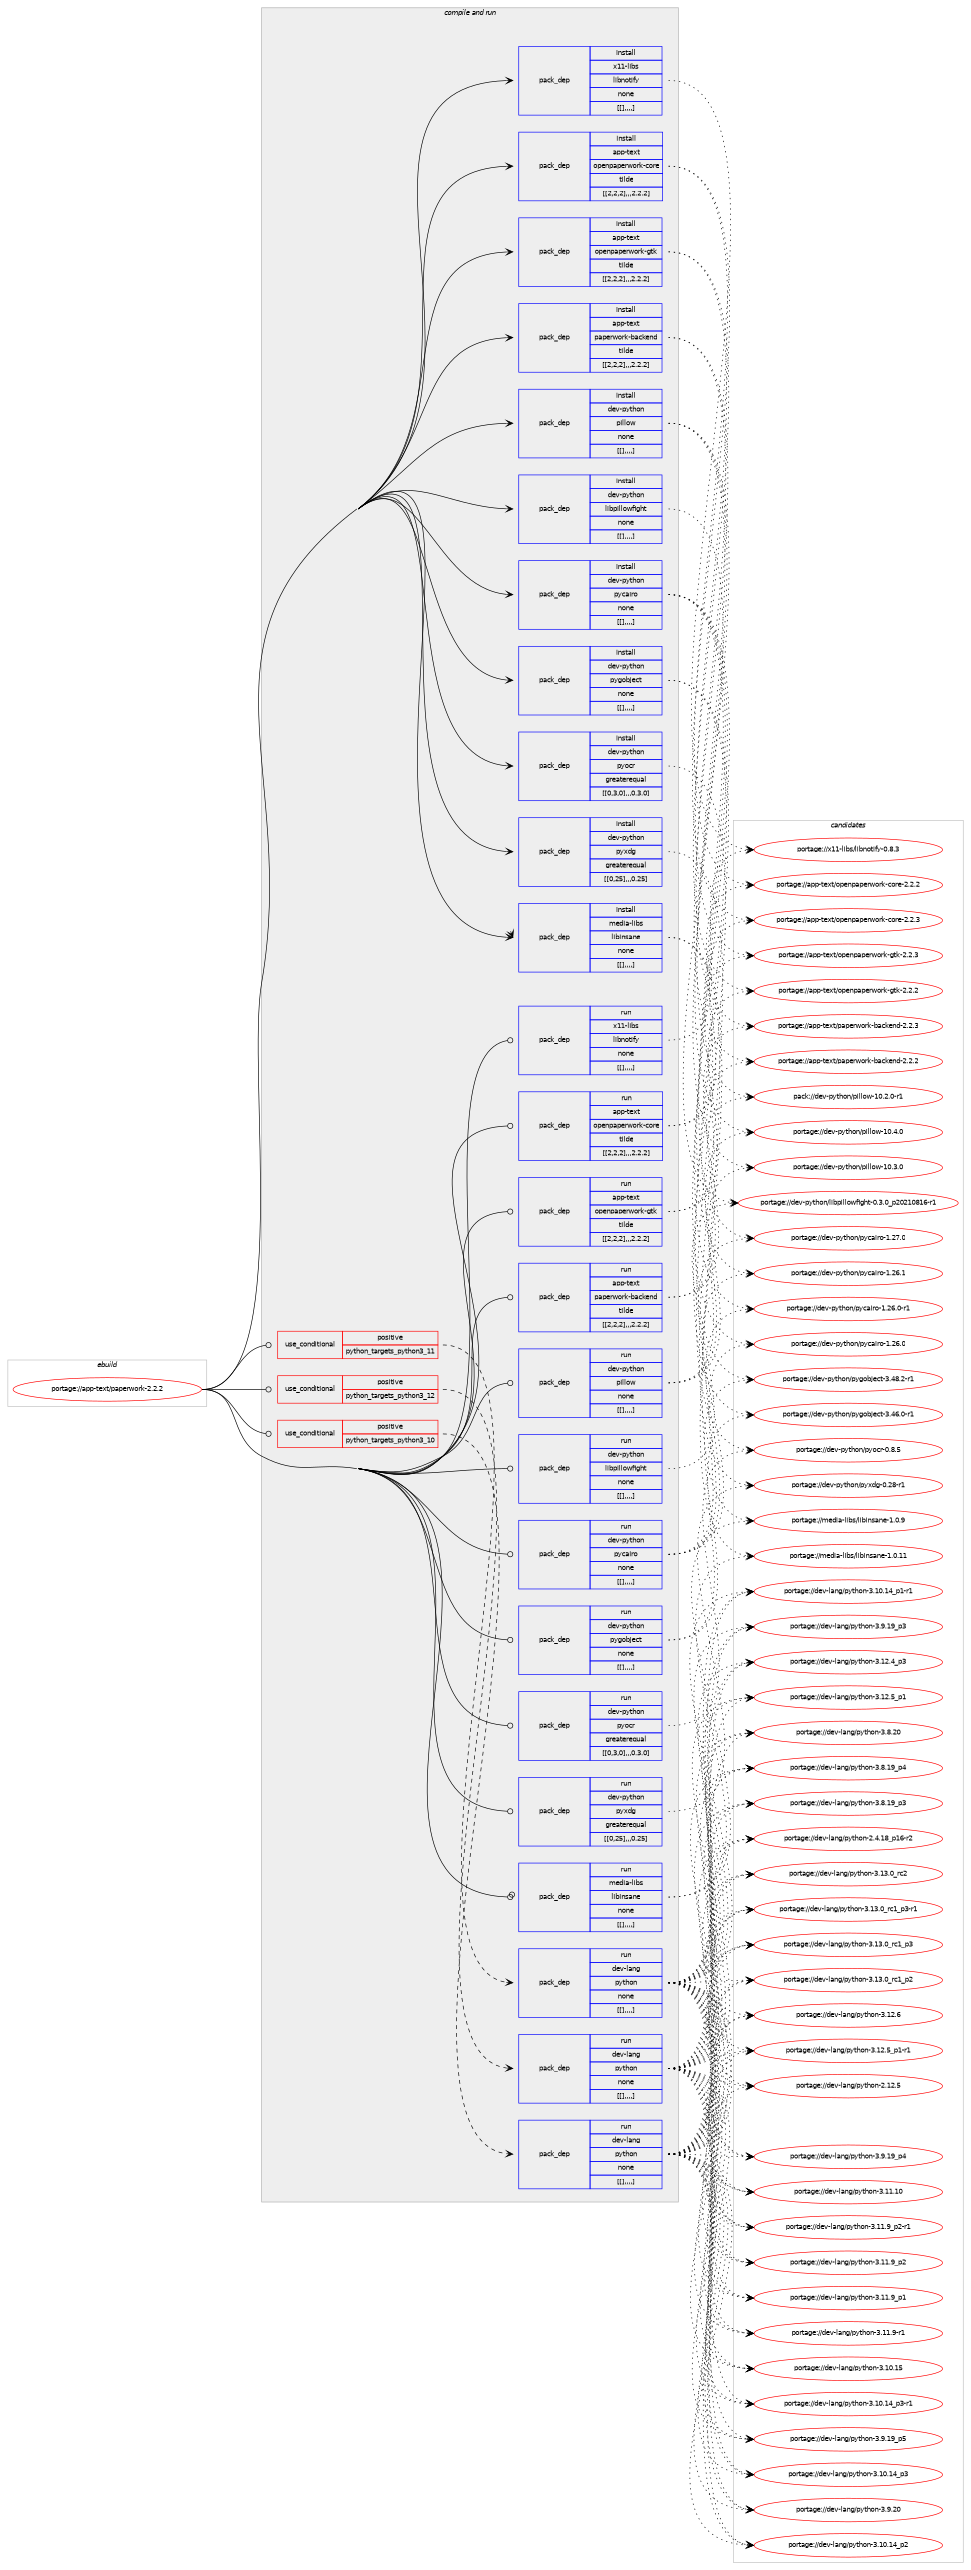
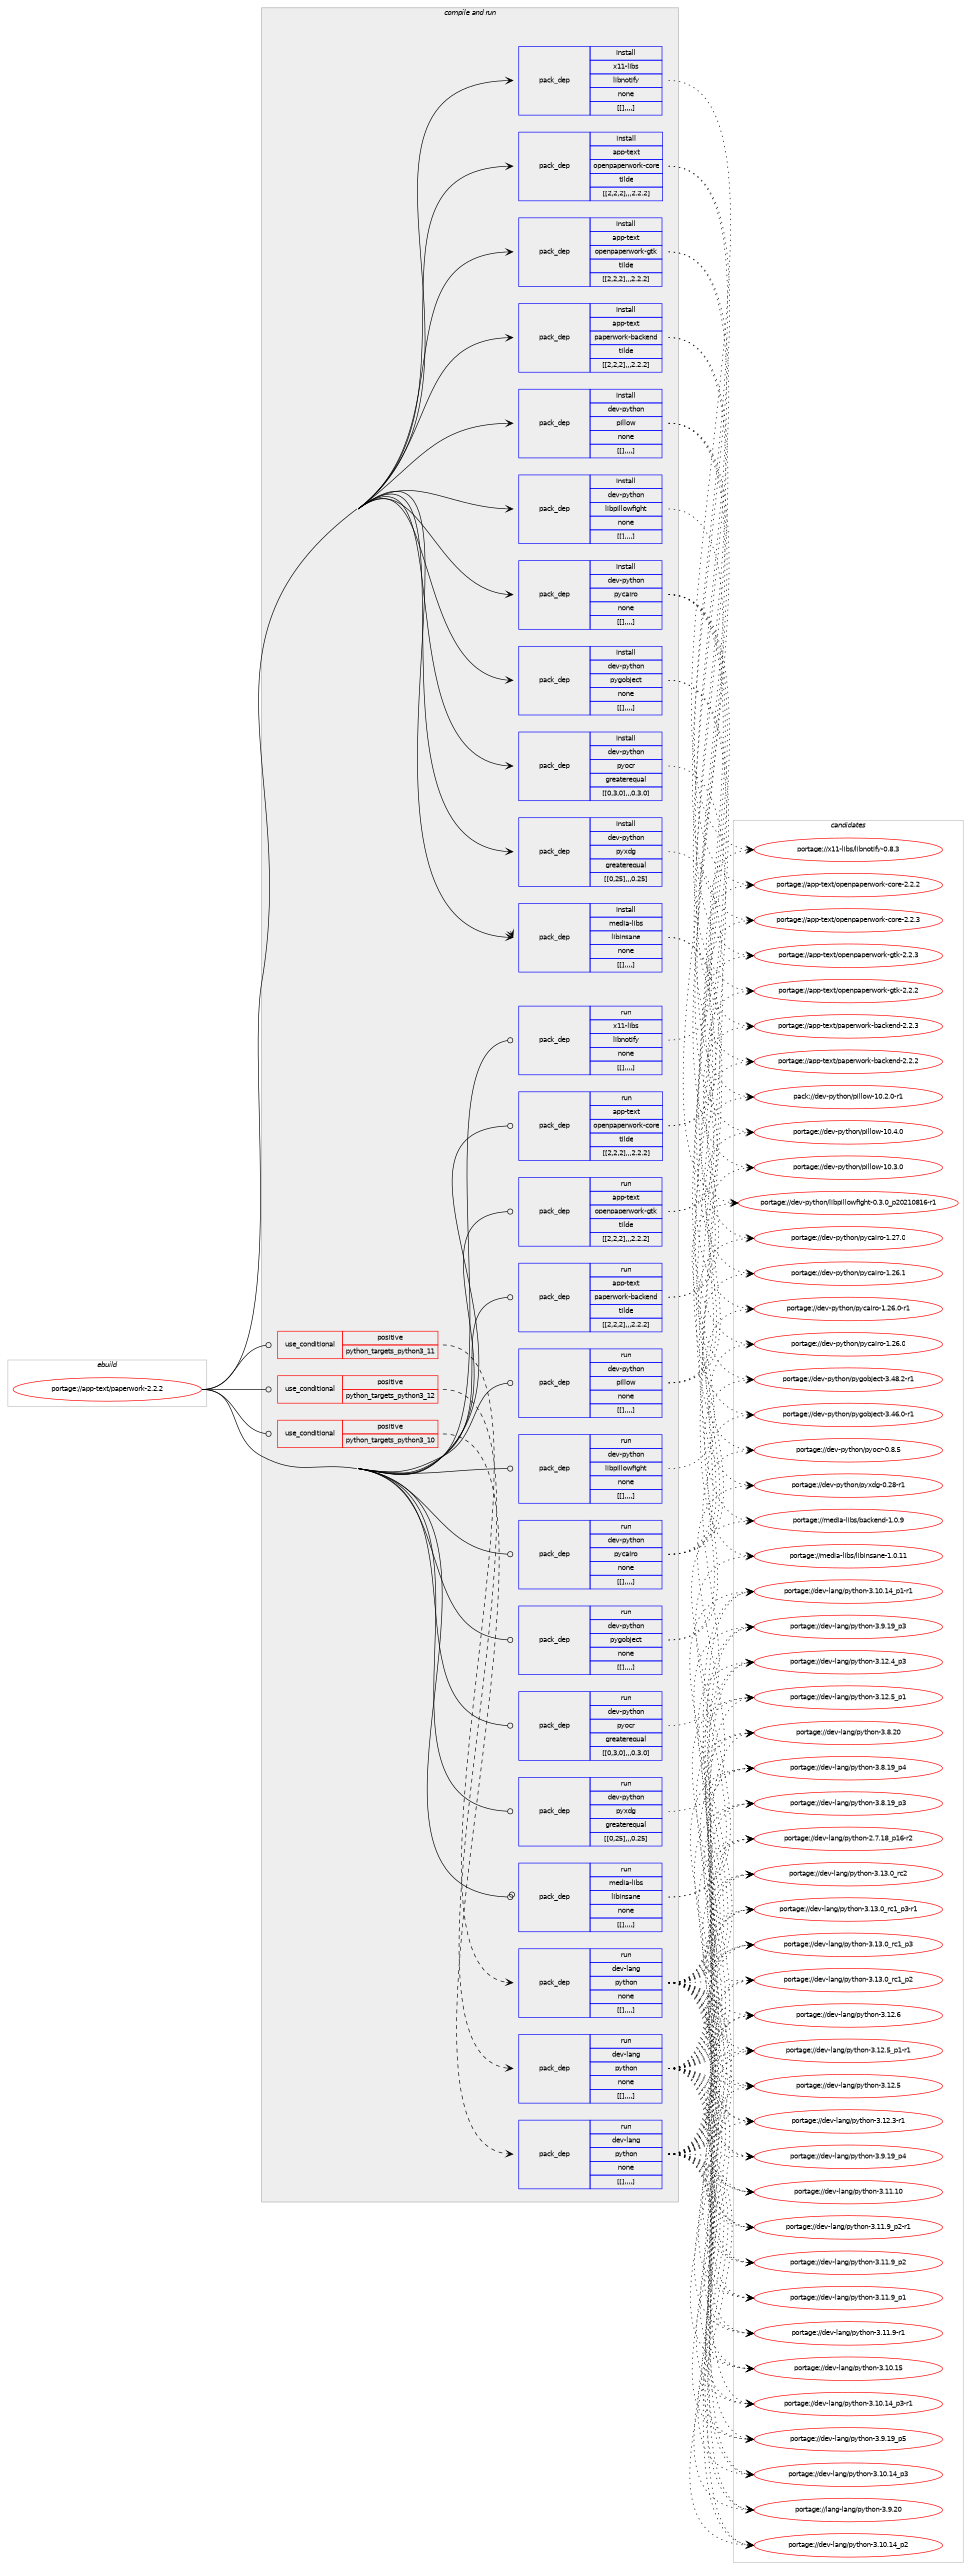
node "portage://media-libs/libinsane-1.0.9": label "portage://media-libs/libinsane-1.0.9" -> "portage://media-libs/backend-1.0.9"
node "portage://dev-lang/python-2.4.18_p16-r2": label "portage://dev-lang/python-2.4.18_p16-r2" -> "portage://dev-lang/python-2.7.18_p16-r2"
node "portage://dev-lang/python-2.12.5": label "portage://dev-lang/python-2.12.5" -> "portage://dev-lang/python-3.12.5"
node "portage://dev-lang/python-3.12.3-r1": added
node "portage://dev-lang/python-3.9.20": label "portage://dev-lang/python-3.9.20" -> "portage://lang-lang/python-3.9.20"
